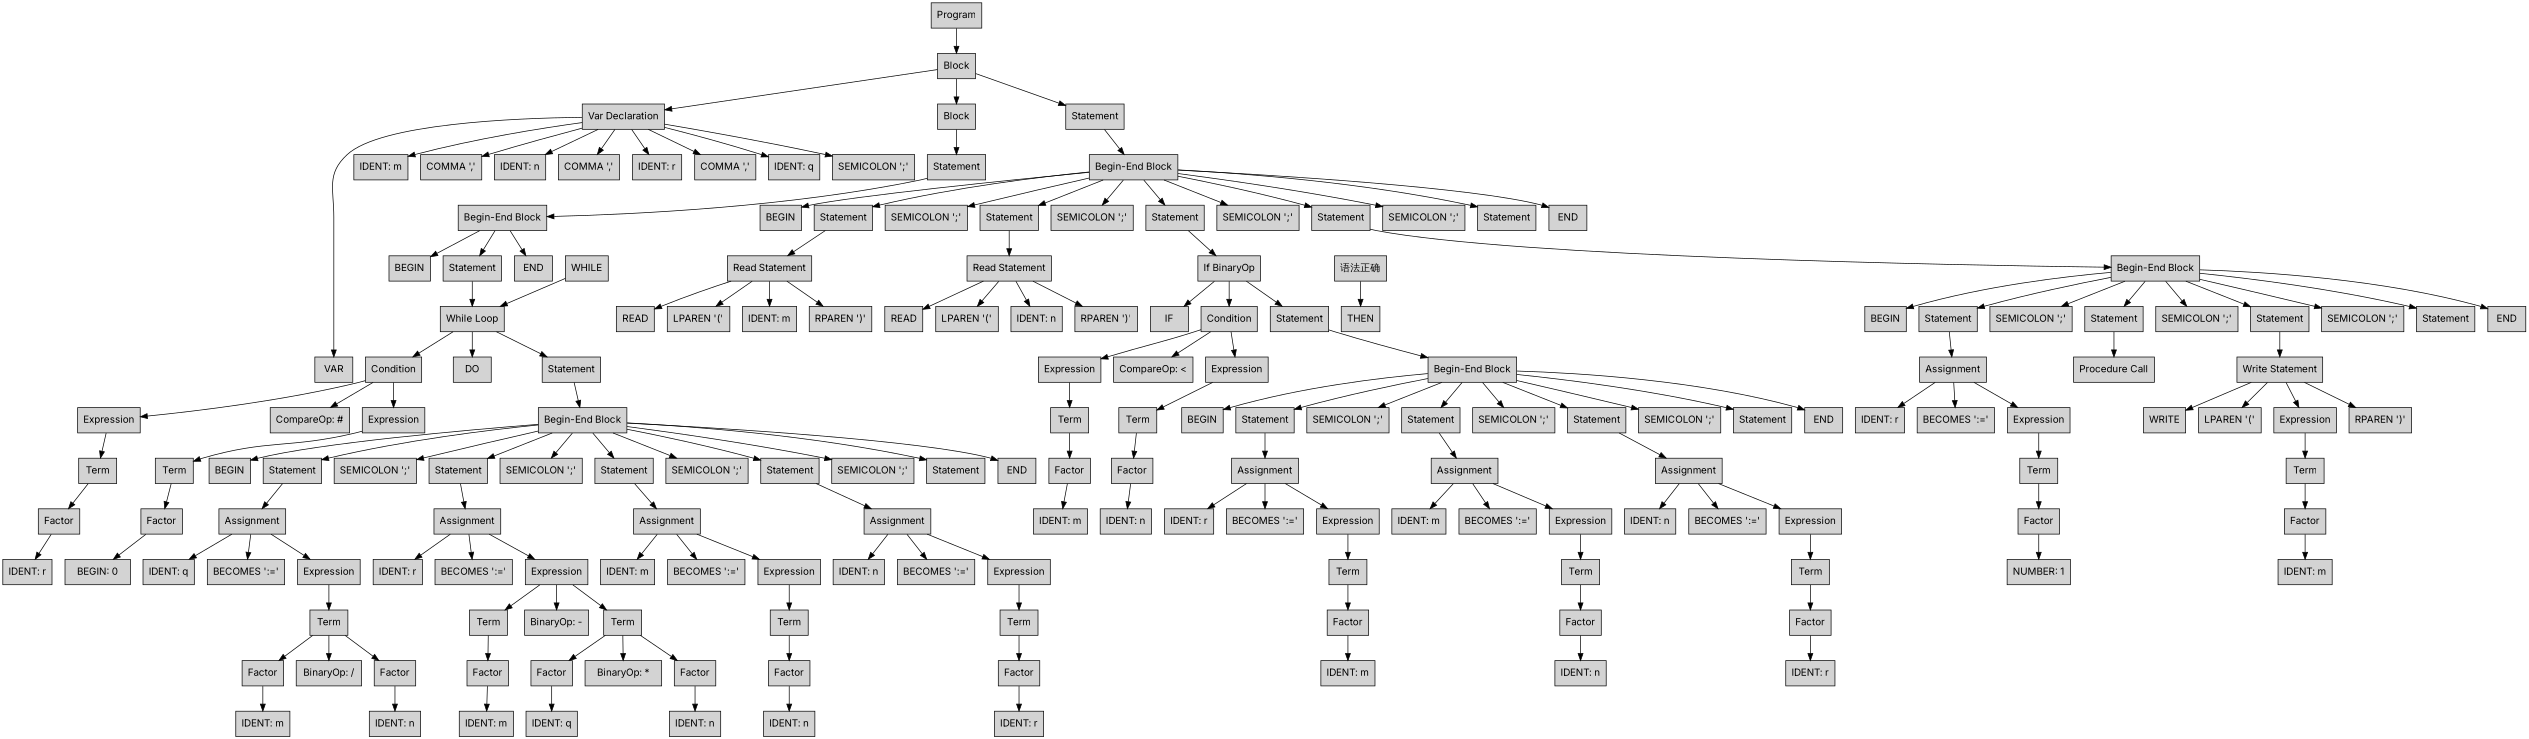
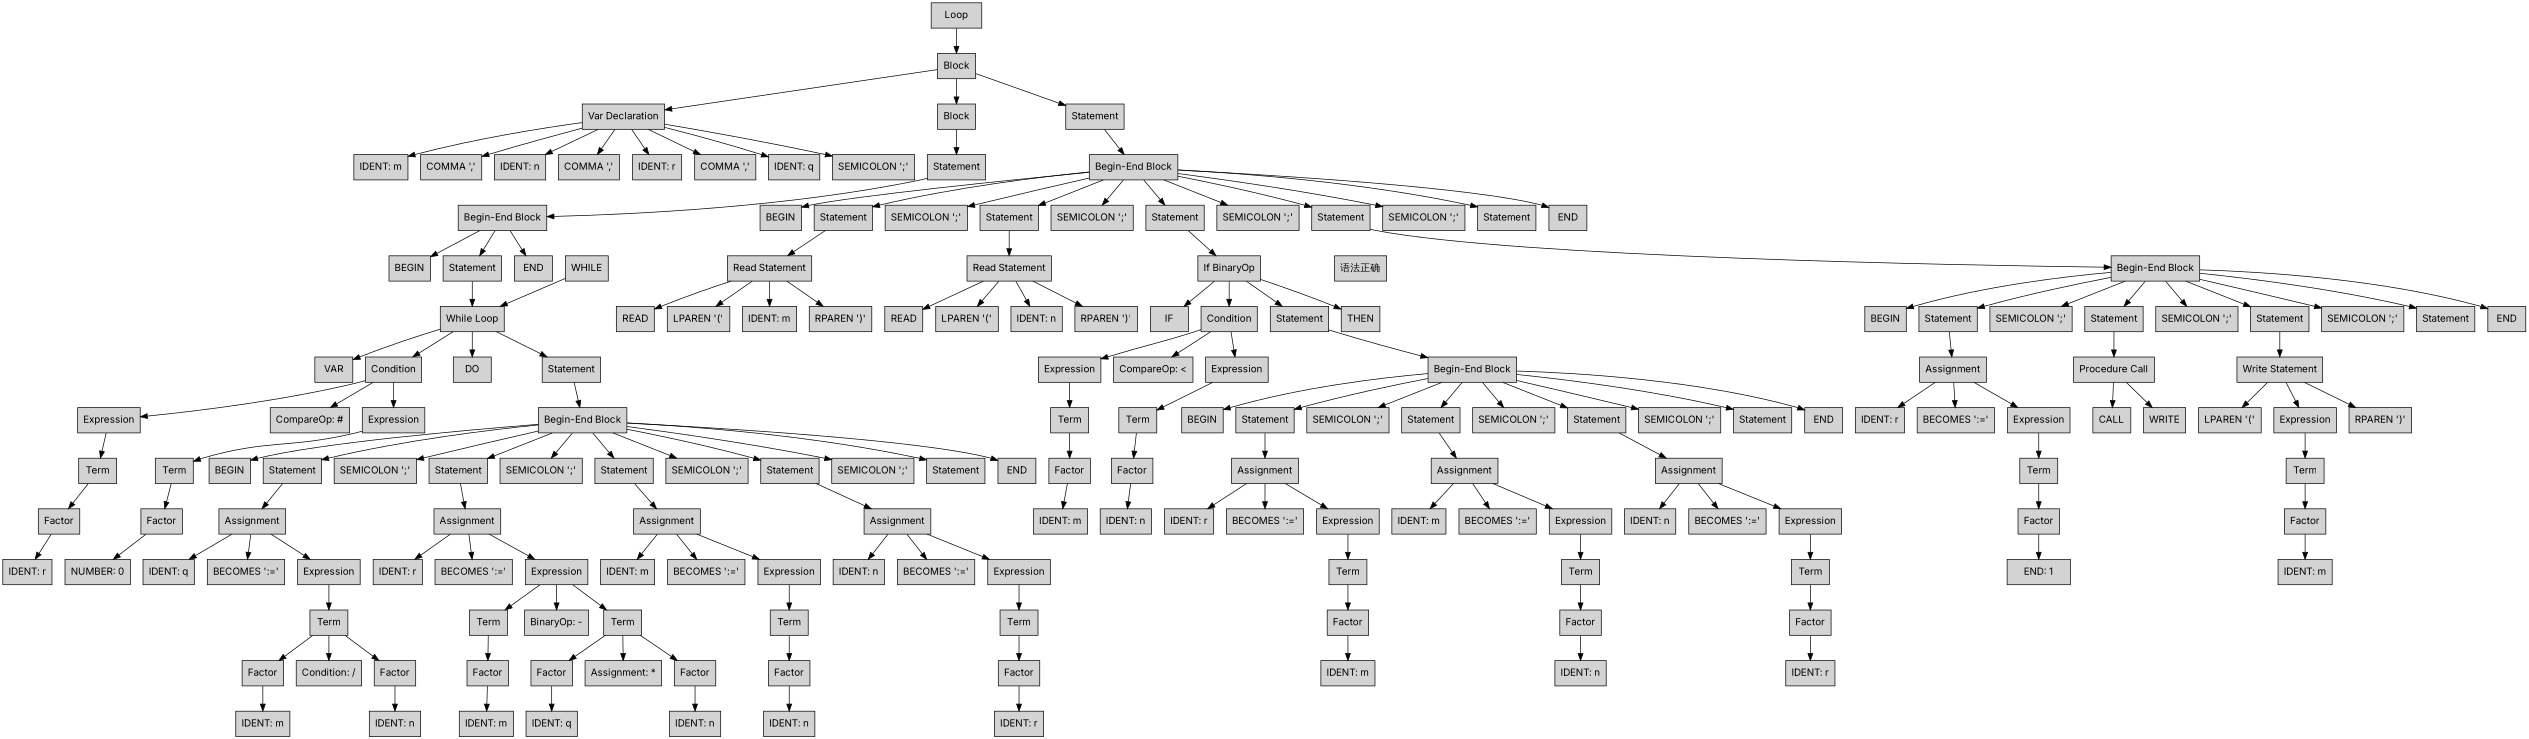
node "Program": label "Program" -> "Loop"
edge "Var Declaration" -> "VAR": now "While Loop" -> "VAR"
edge "语法正确" -> "THEN": now "If BinaryOp" -> "THEN"
edge "Write Statement" -> "WRITE": now "Procedure Call" -> "WRITE"
node "CALL": added
node "BEGIN: 0": label "BEGIN: 0" -> "NUMBER: 0"
node "NUMBER: 1": label "NUMBER: 1" -> "END: 1"
node "BinaryOp: /": label "BinaryOp: /" -> "Condition: /"
node "BinaryOp: *": label "BinaryOp: *" -> "Assignment: *"
